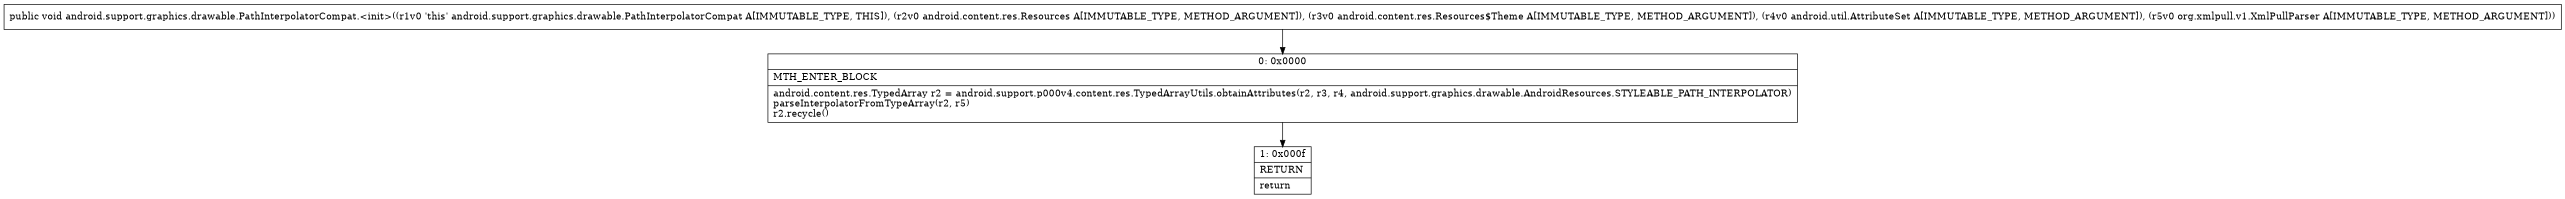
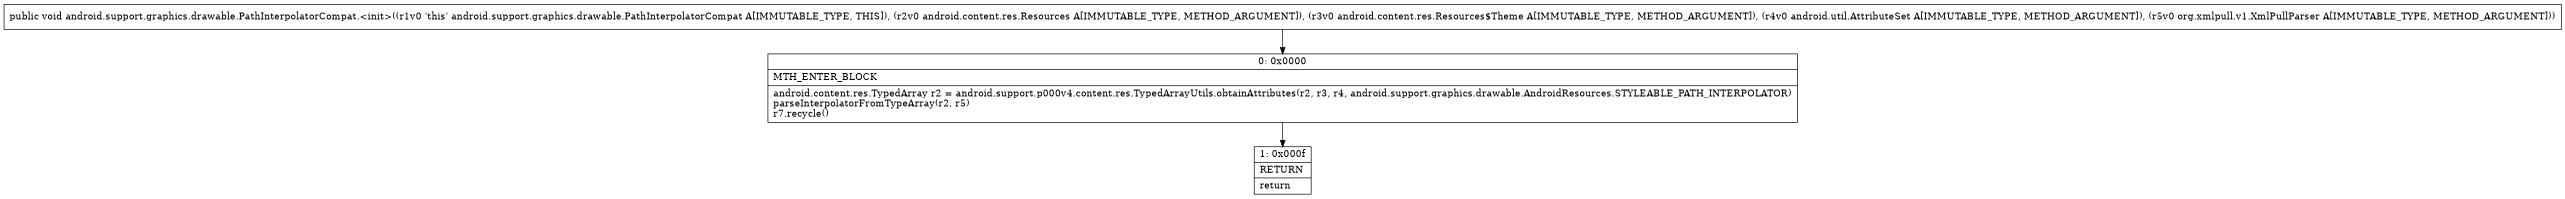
node "0: 0x0000": text "r2.recycle()" -> "r7.recycle()"
